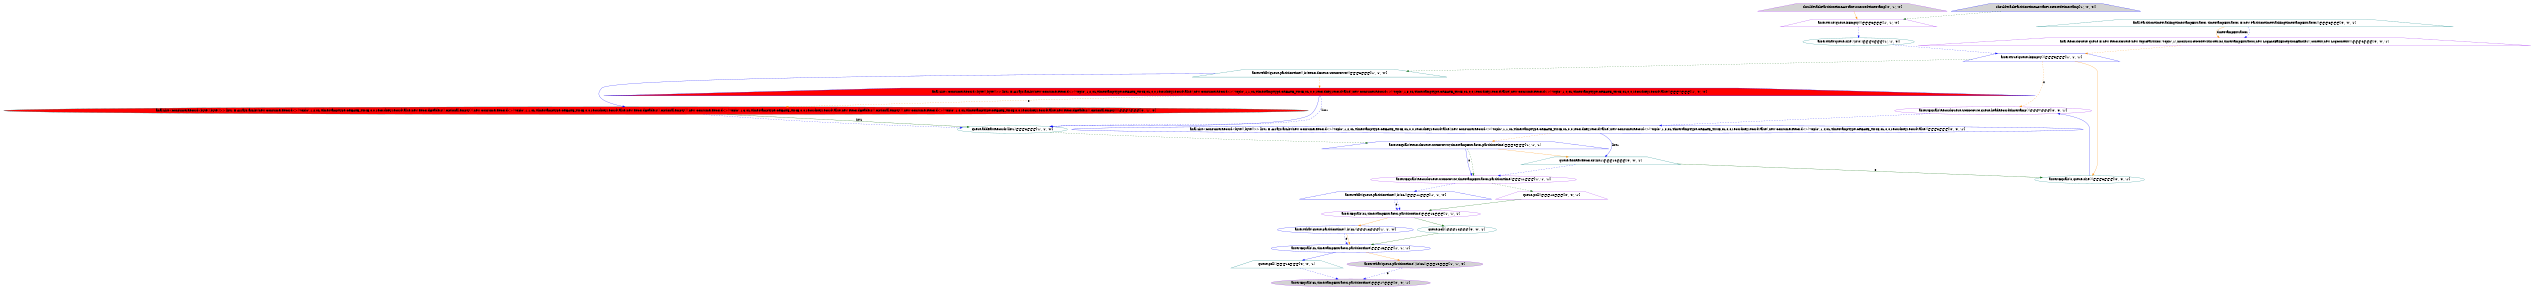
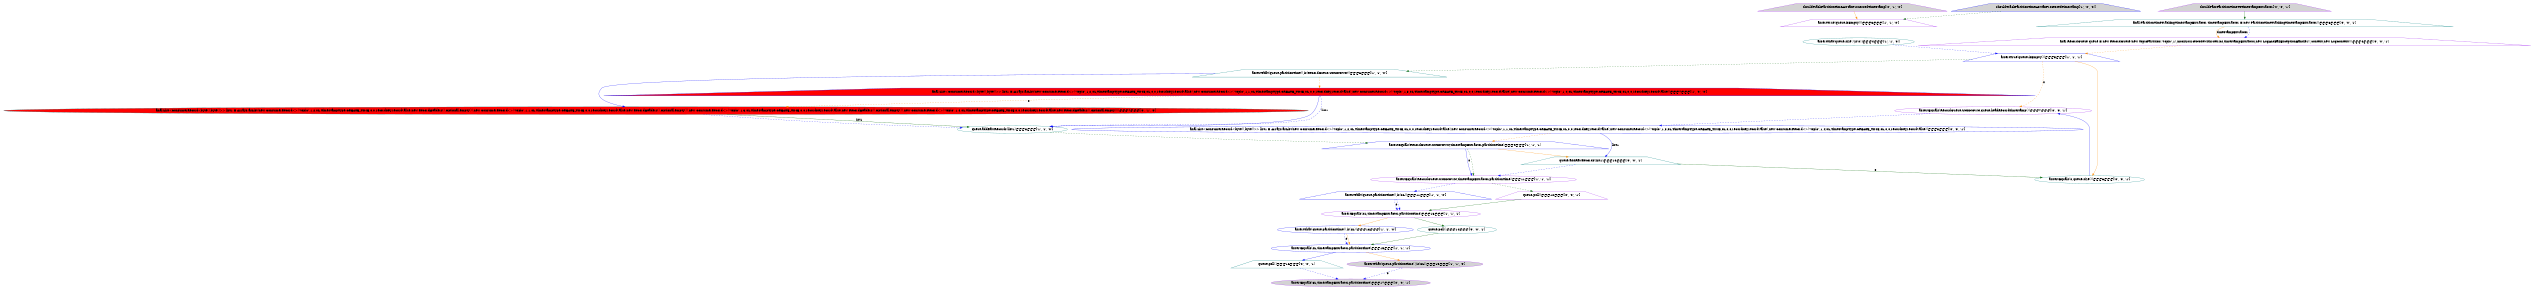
node "shouldPassPartitionTimeToTimestampExtractor['0', '0', '1']": added
edge "assertTrue(queue.isEmpty())@@@3@@@['1', '1', '0']" -> "assertThat(queue.size(),is(0))@@@4@@@['1', '1', '0']": removed
